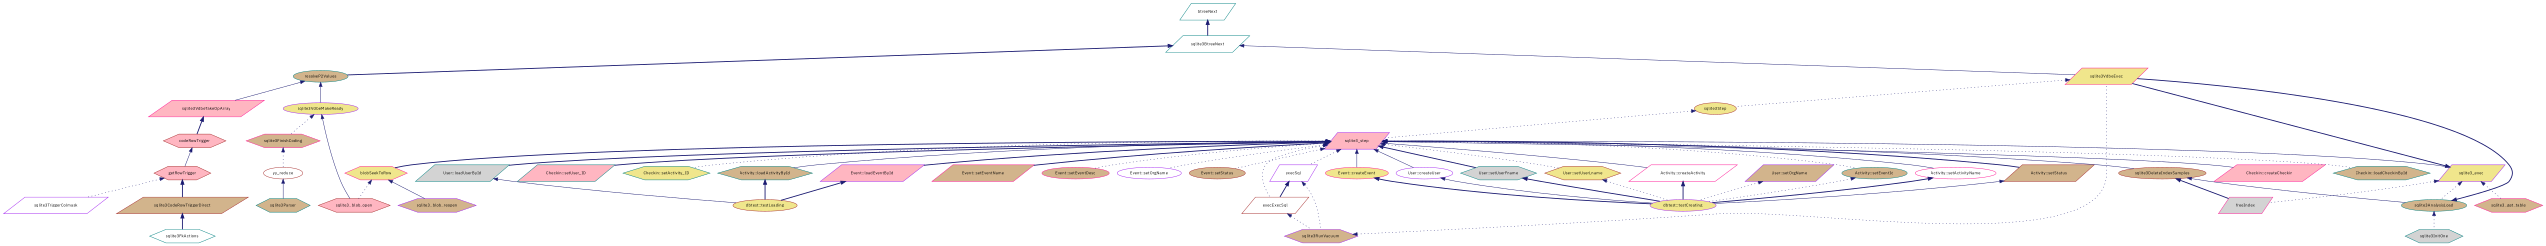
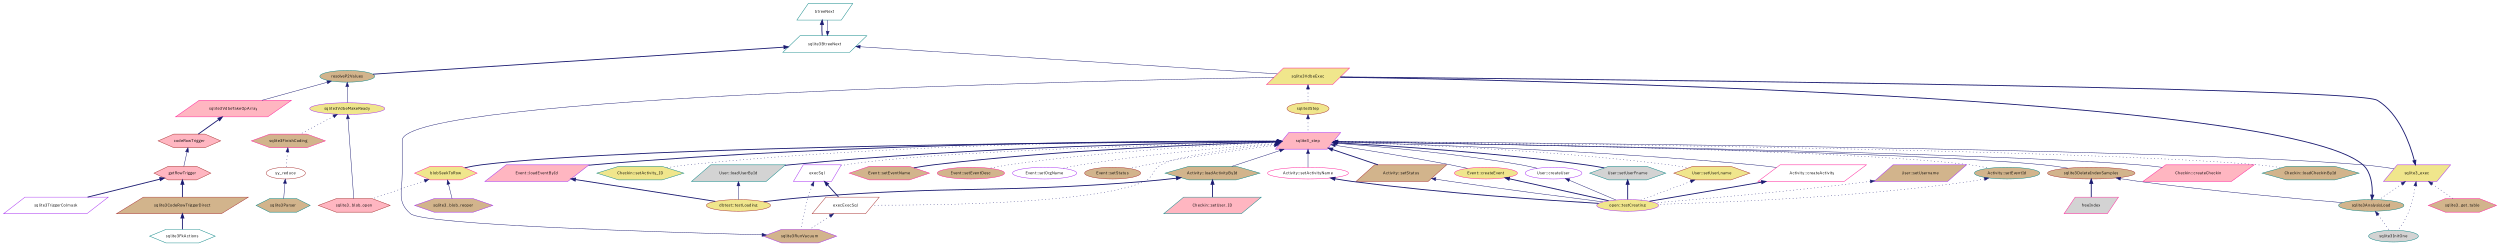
edge "btreeNext" -> "sqlite3BtreeNext": added
edge "Checkin::setUser_ID" -> "sqlite3_step": now "Checkin::setUser_ID" -> "Activity::loadActivityById"
node "Event::setEventName": shape parallelogram -> hexagon
node "User::setOrgName": label "User::setOrgName" -> "User::setUsername"
edge "sqlite3TriggerColmask" -> "getRowTrigger": style dotted -> bold
edge "freeIndex" -> "sqlite3_exec": now "sqlite3InitOne" -> "sqlite3_exec"
node "dbtest::testCreating": label "dbtest::testCreating" -> "open::testCreating"
edge "sqlite3VdbeExec" -> "sqlite3RunVacuum": style dotted -> solid
node "sqlite3InitOne": shape hexagon -> ellipse
